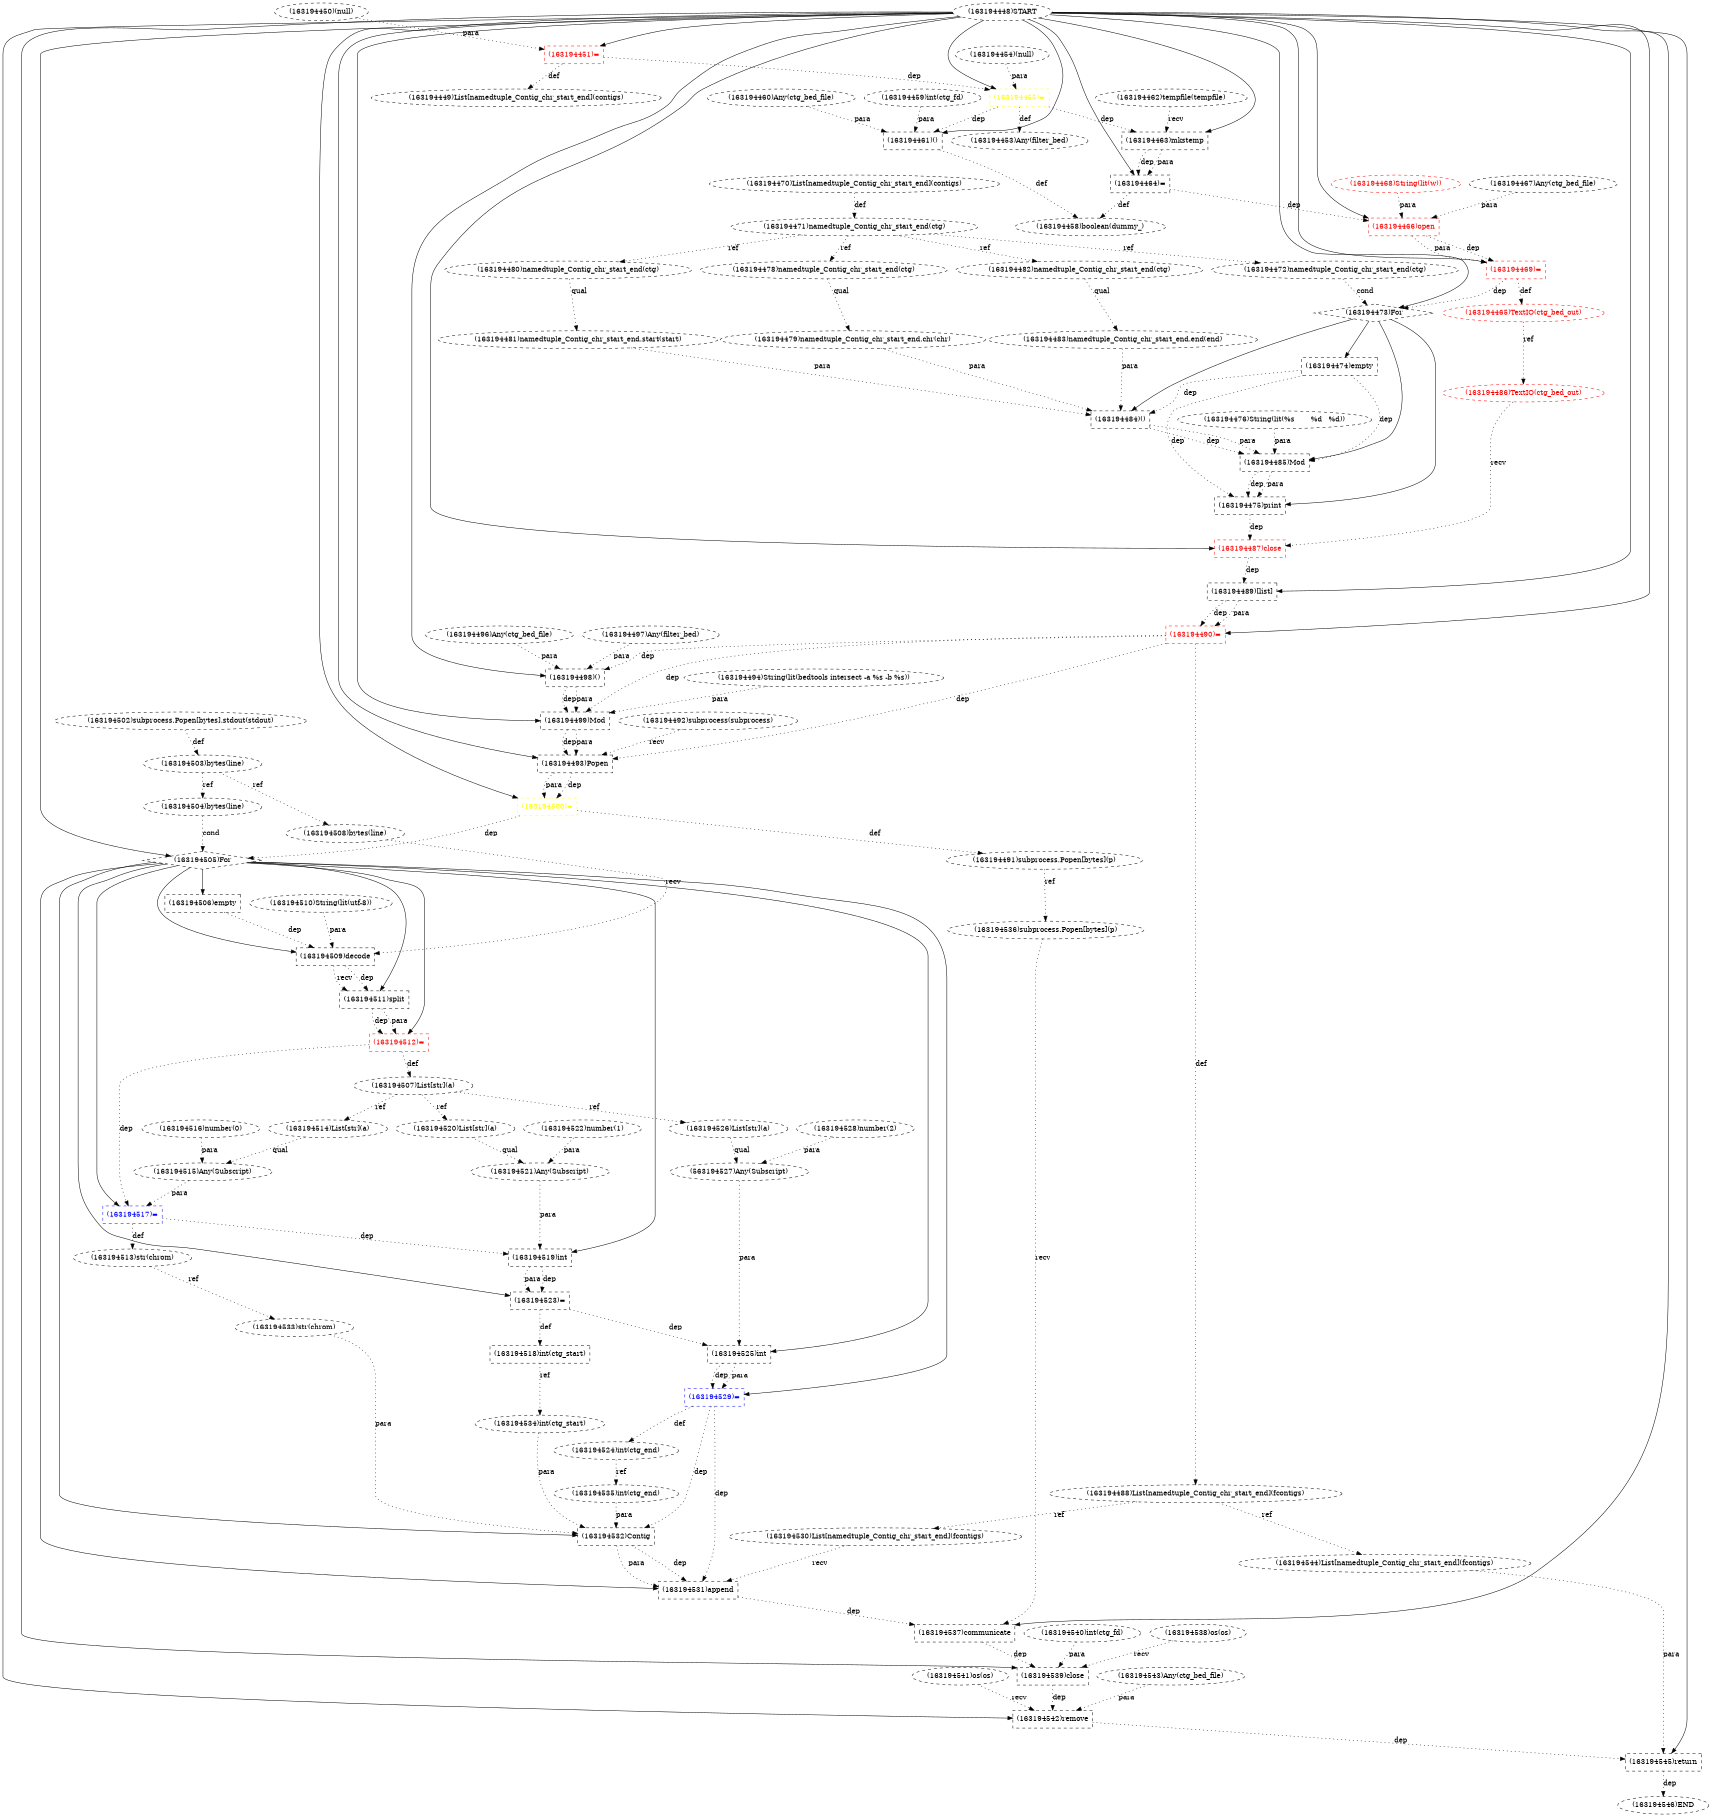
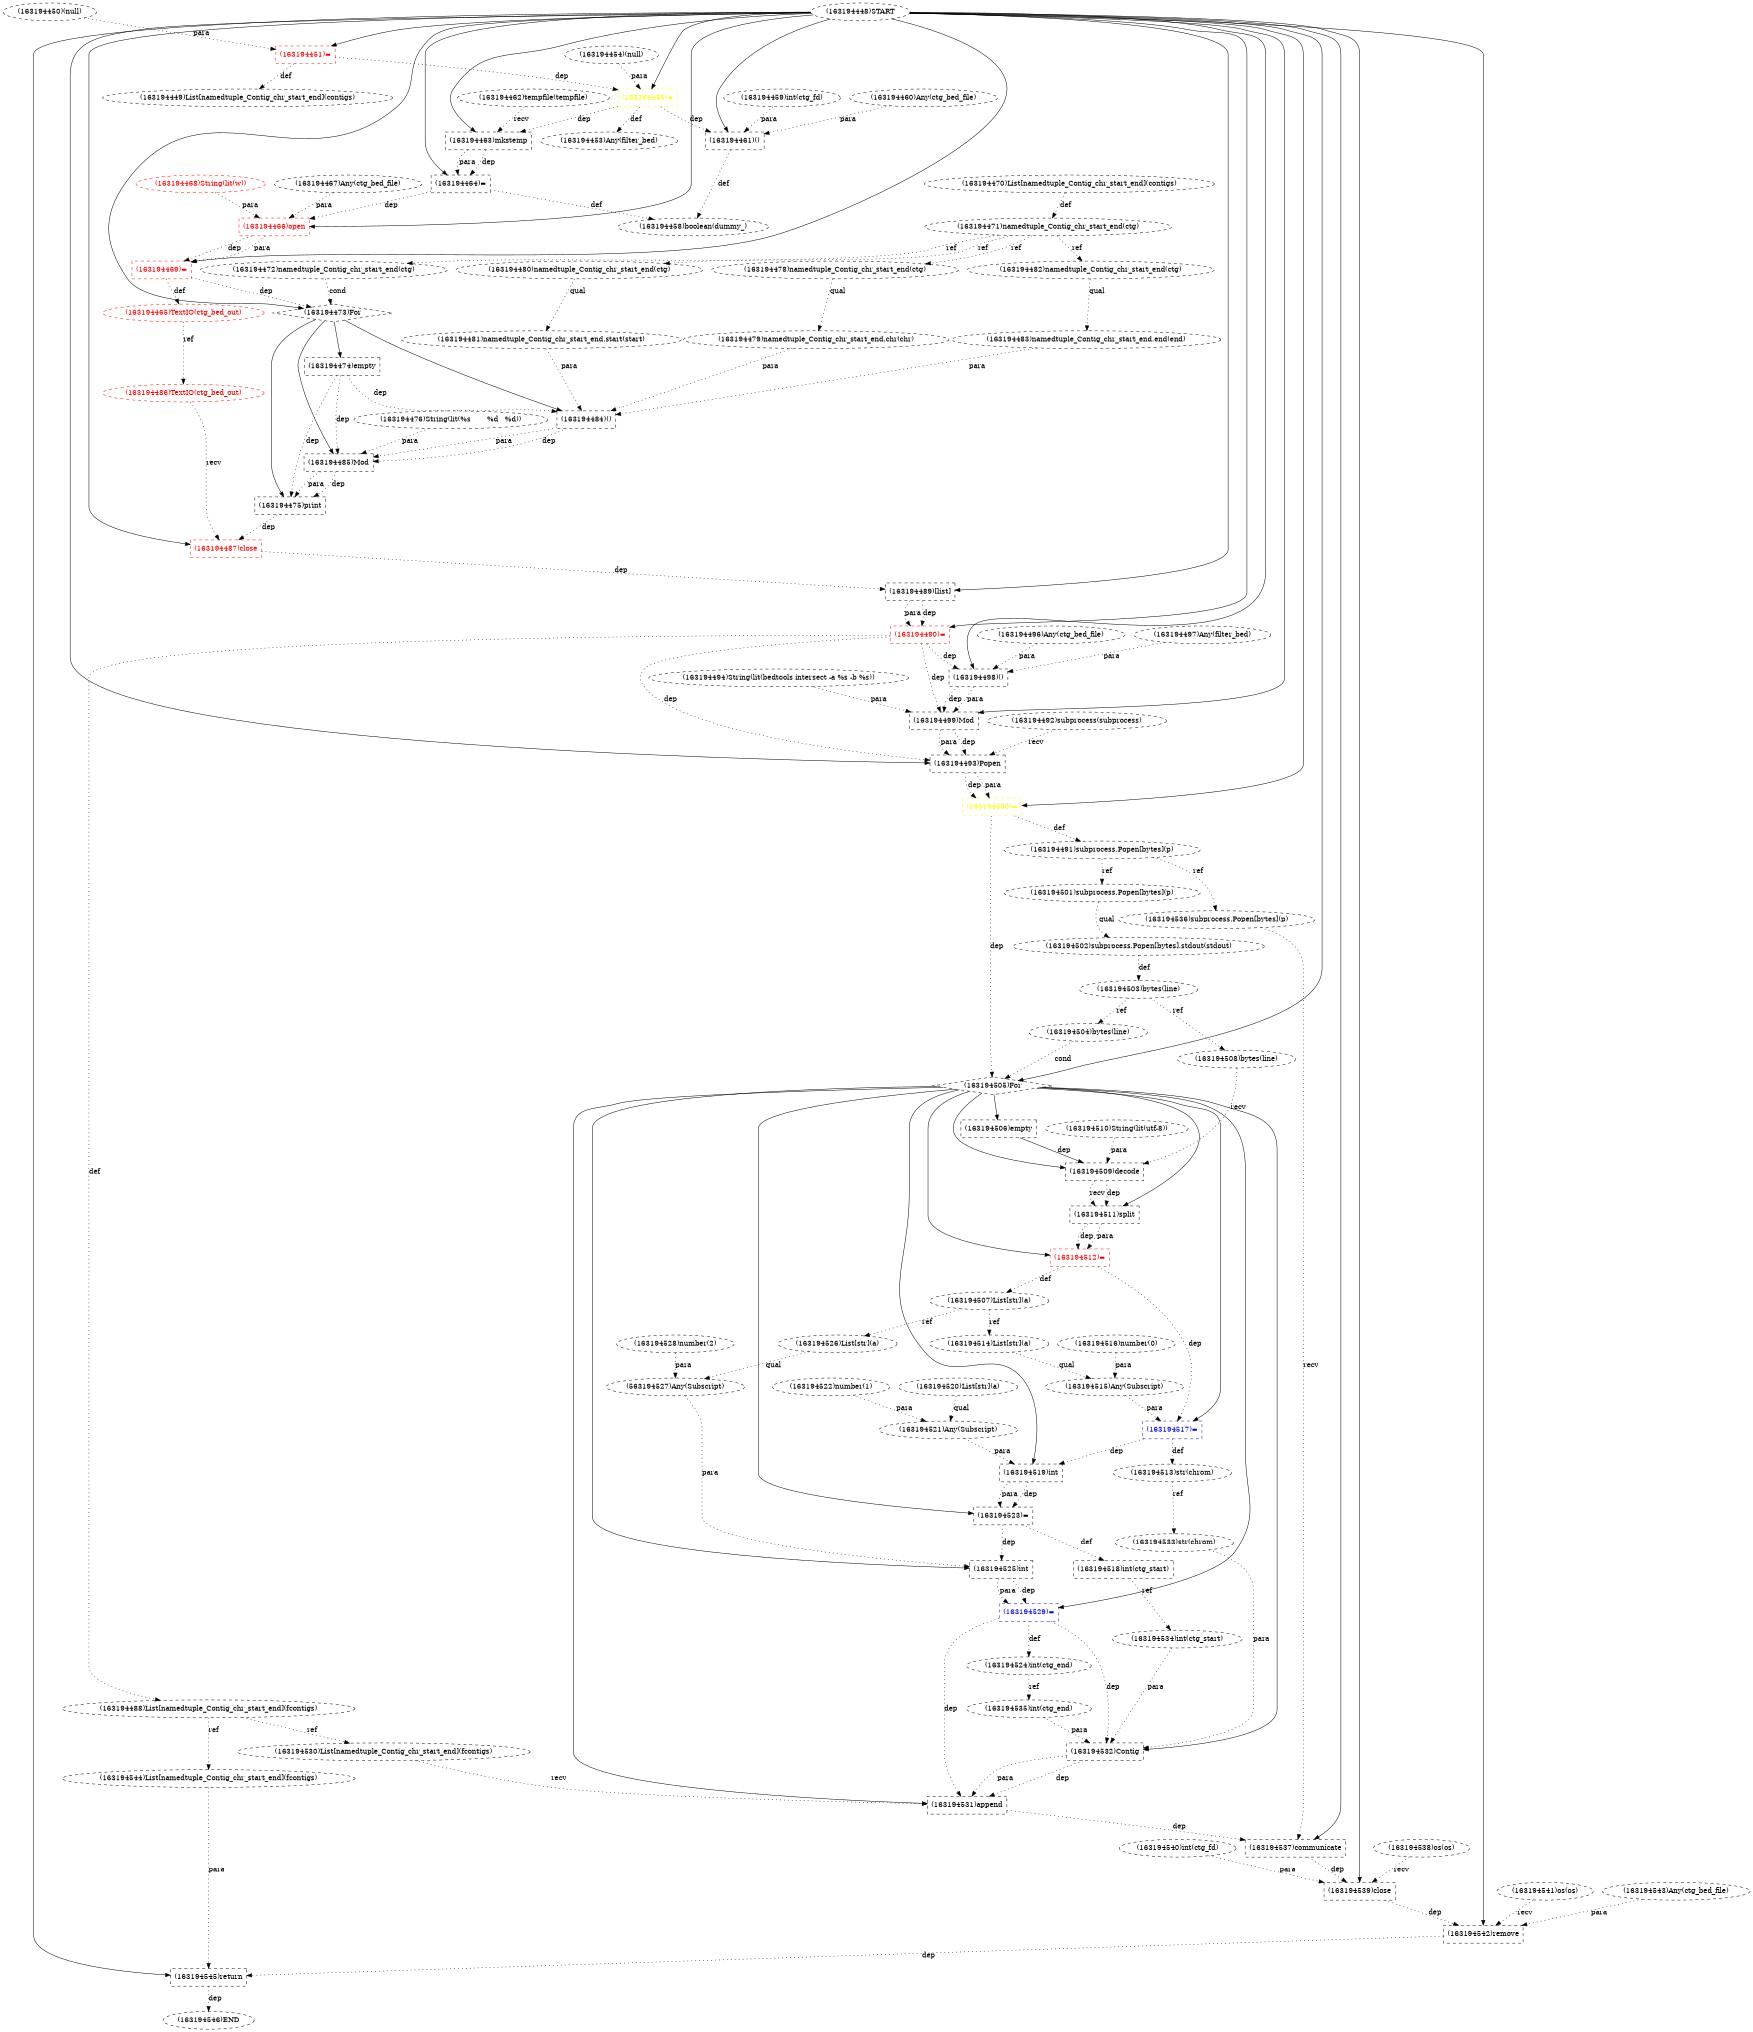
node "(163194501)subprocess.Popen[bytes](p)": added
edge "(163194506)empty" -> "(163194509)decode": style dotted -> solid
edge "(163194507)List[str](a)" -> "(163194520)List[str](a)": removed, label "ref"
